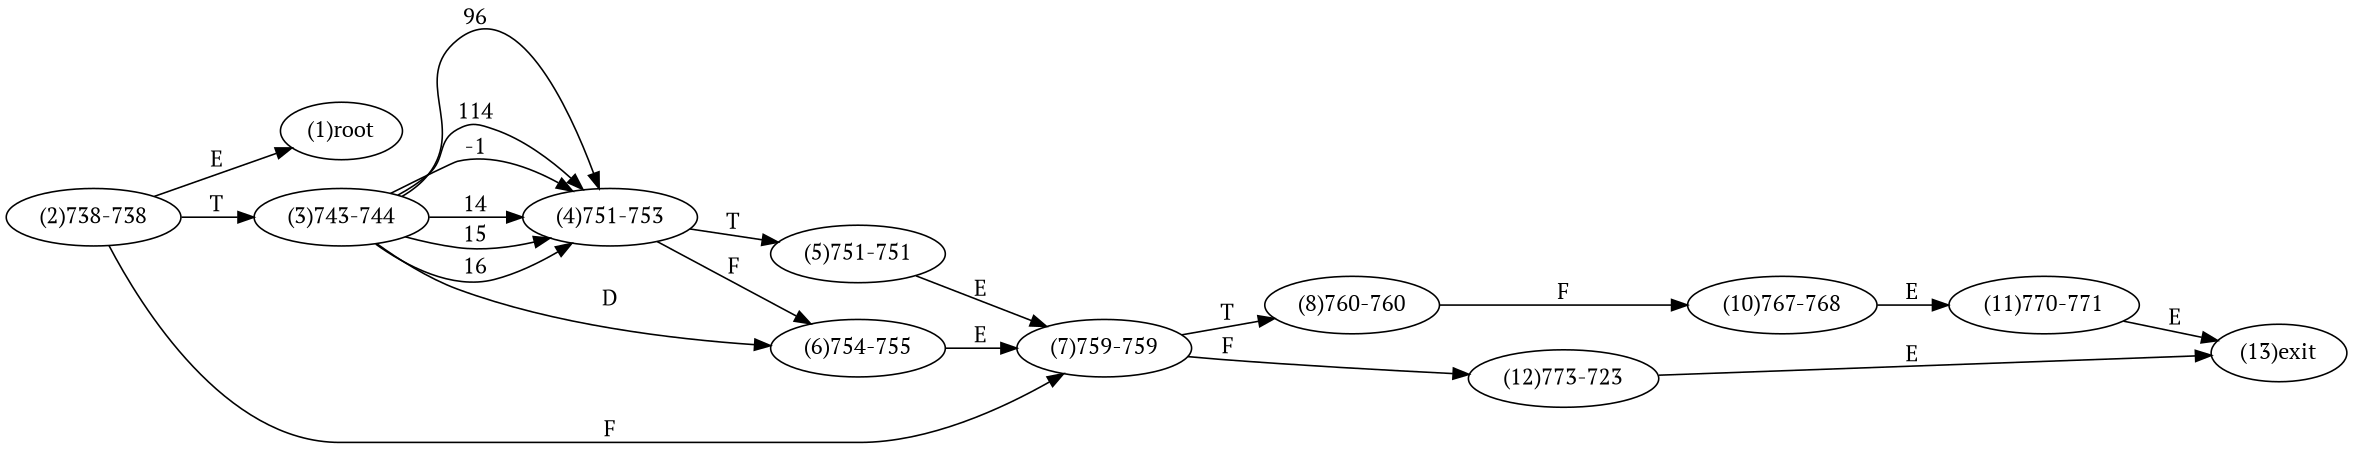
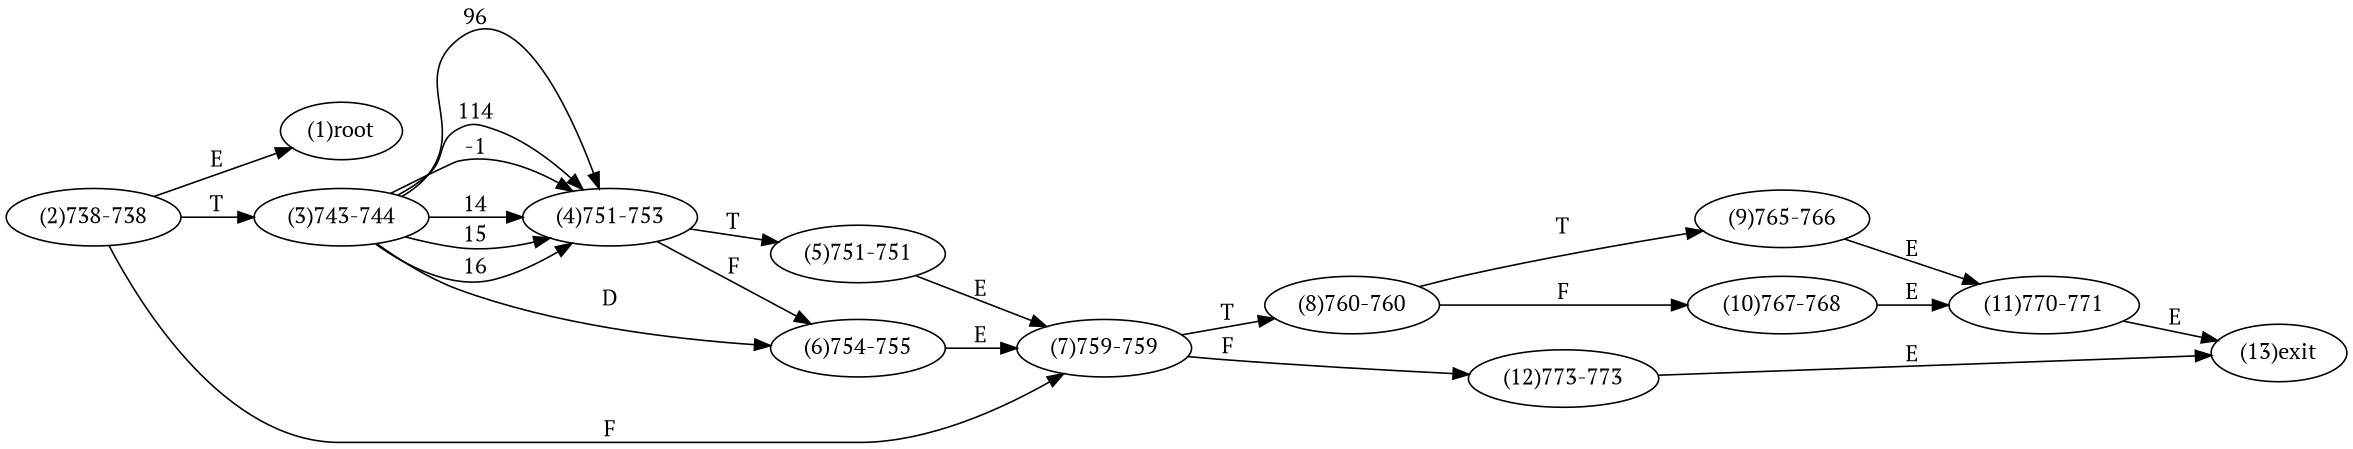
node "(9)765-766": added
node "(12)773-723": label "(12)773-723" -> "(12)773-773"
